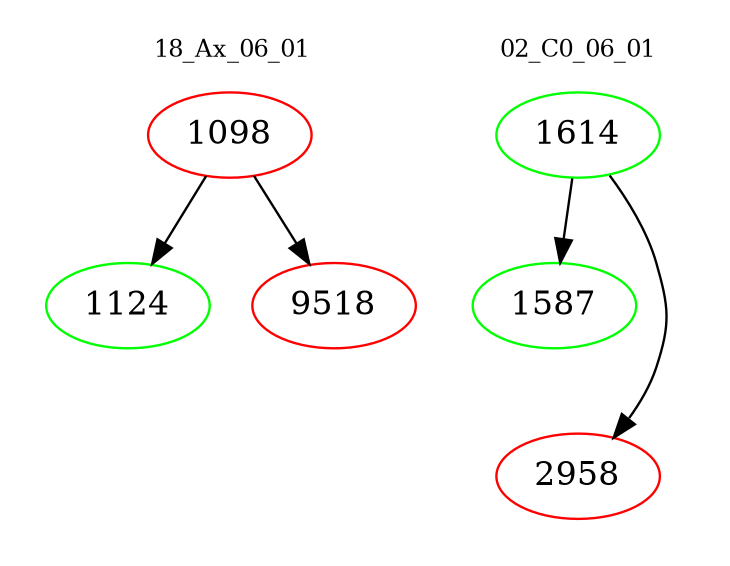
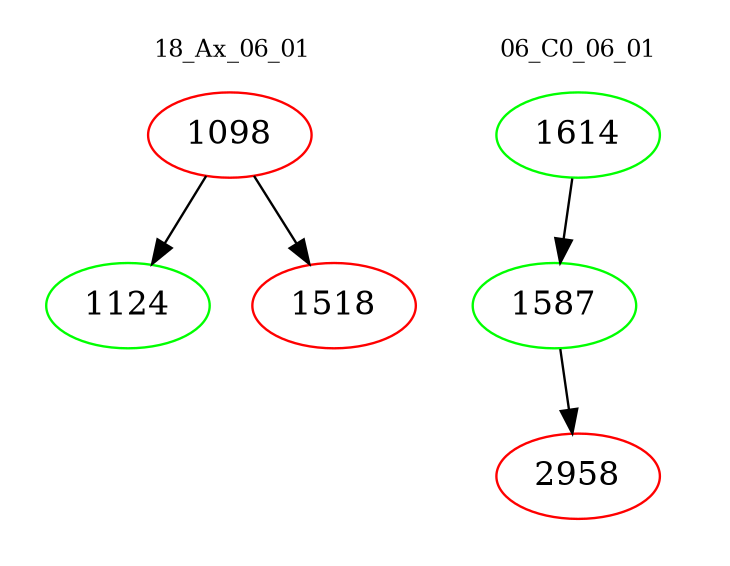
cluster "02_C0_06_01": label "02_C0_06_01" -> "06_C0_06_01"
edge "1614" -> "2958": now "1587" -> "2958"
node "9518": label "9518" -> "1518"
